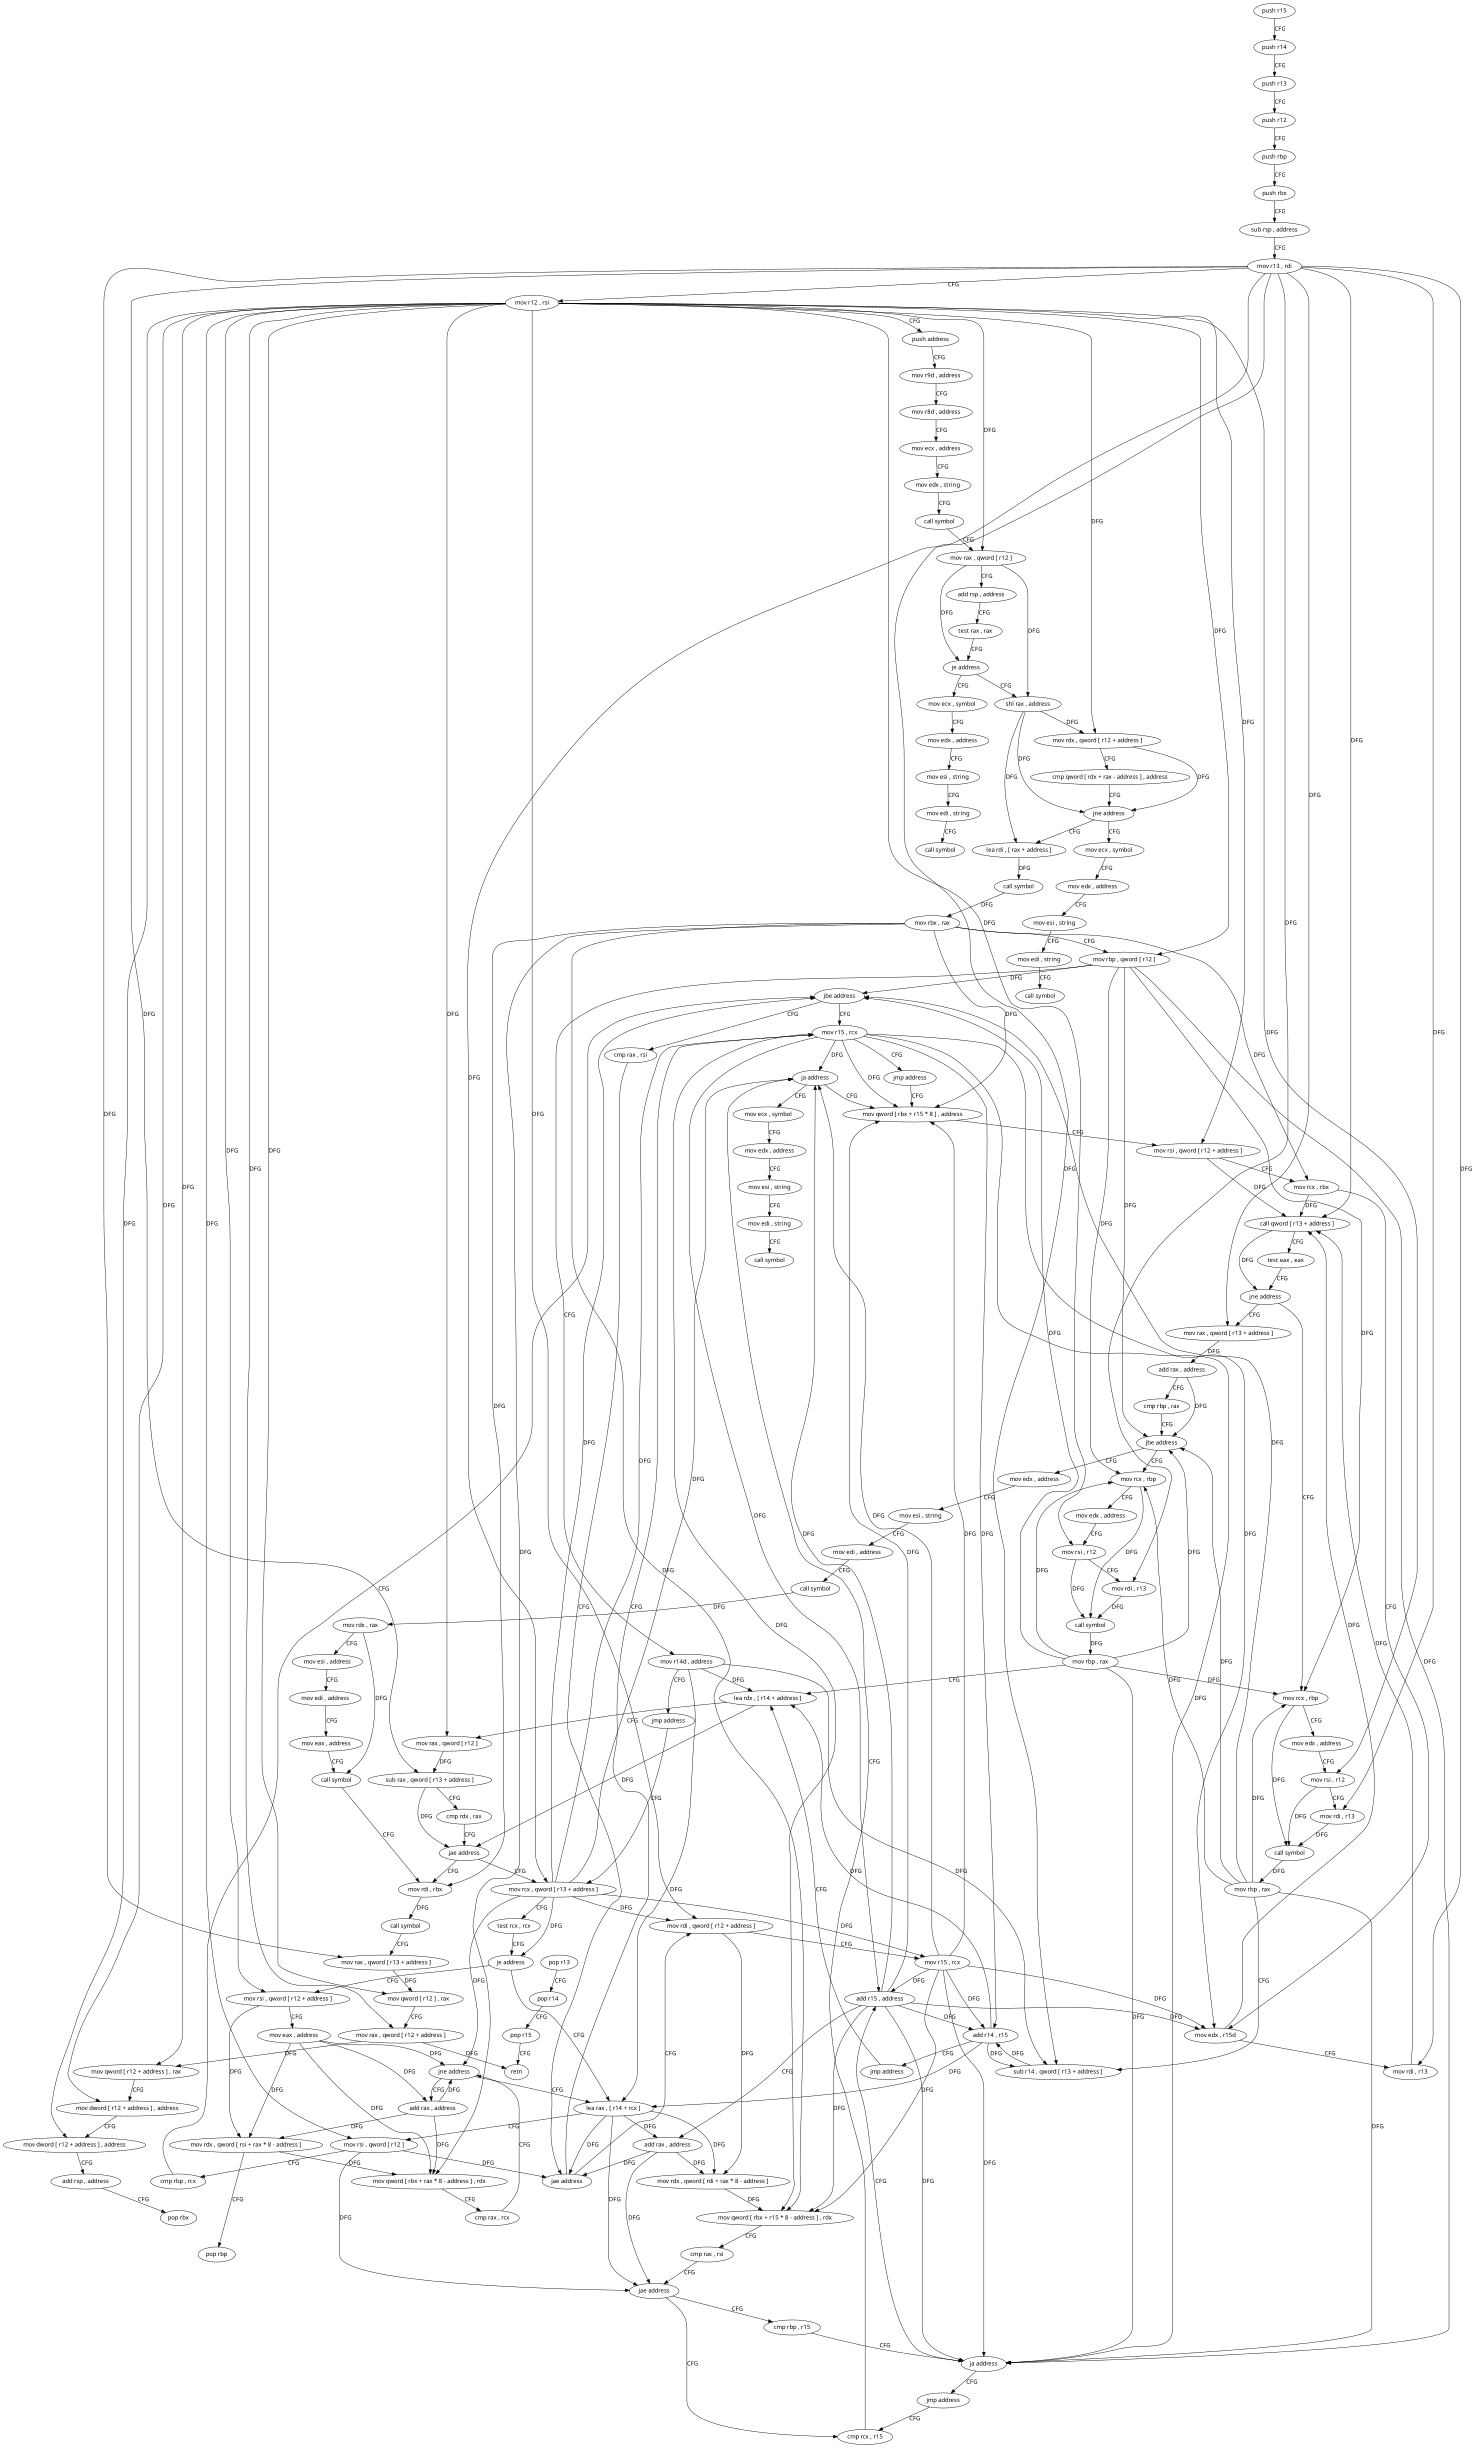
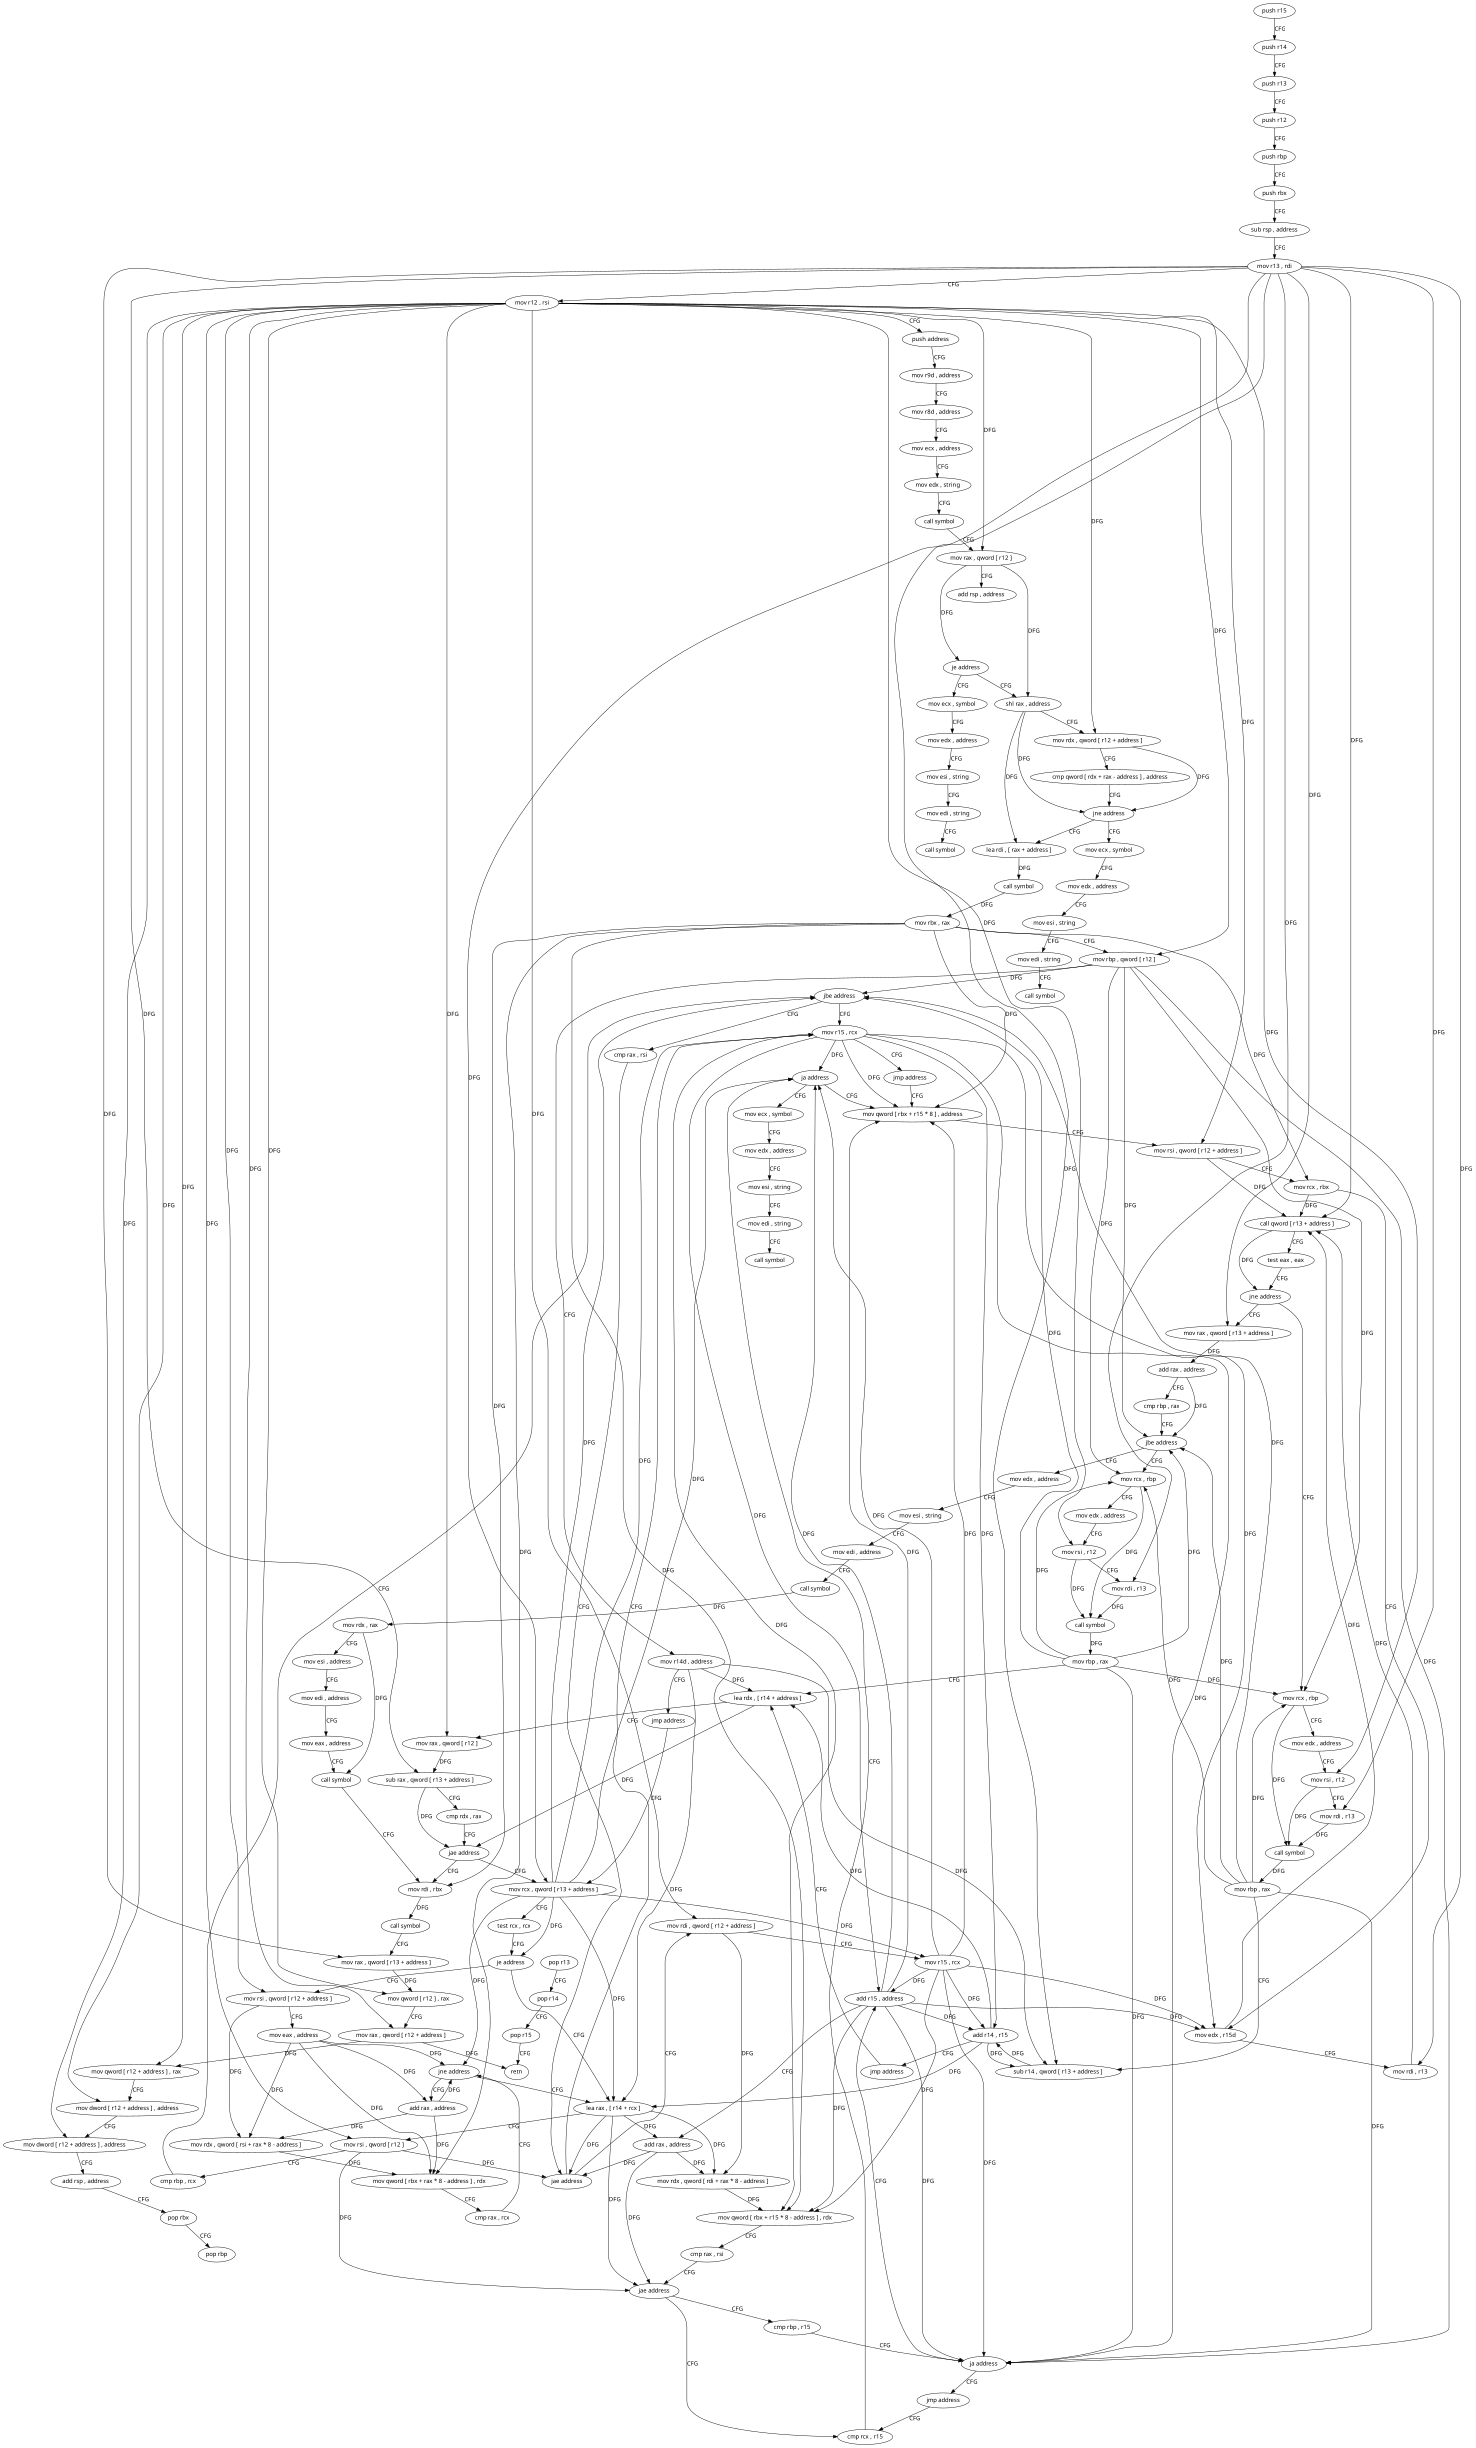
node "test rax , rax": removed
edge "shl rax , address" -> "mov rdx , qword [ r12 + address ]": label "DFG" -> "CFG"
edge "mov rcx , qword [ r13 + address ]" -> "mov rdi , qword [ r12 + address ]": now "mov rcx , qword [ r13 + address ]" -> "lea rax , [ r14 + rcx ]"
edge "mov rdx , qword [ rsi + rax * 8 - address ]" -> "pop rbp": now "pop rbx" -> "pop rbp"
